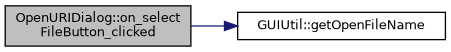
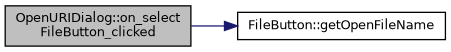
node "GUIUtil::getOpenFileName": label "GUIUtil::getOpenFileName" -> "FileButton::getOpenFileName"
